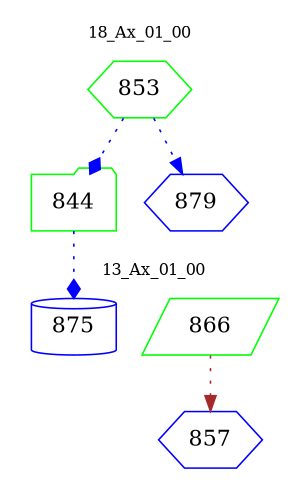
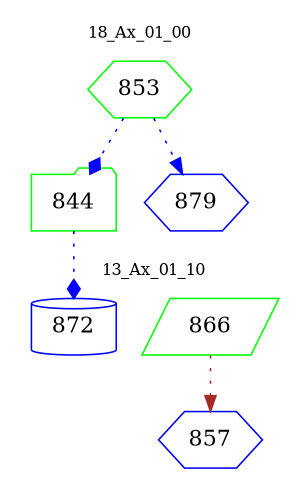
cluster "13_Ax_01_00": label "13_Ax_01_00" -> "13_Ax_01_10"
node "875": label "875" -> "872"
